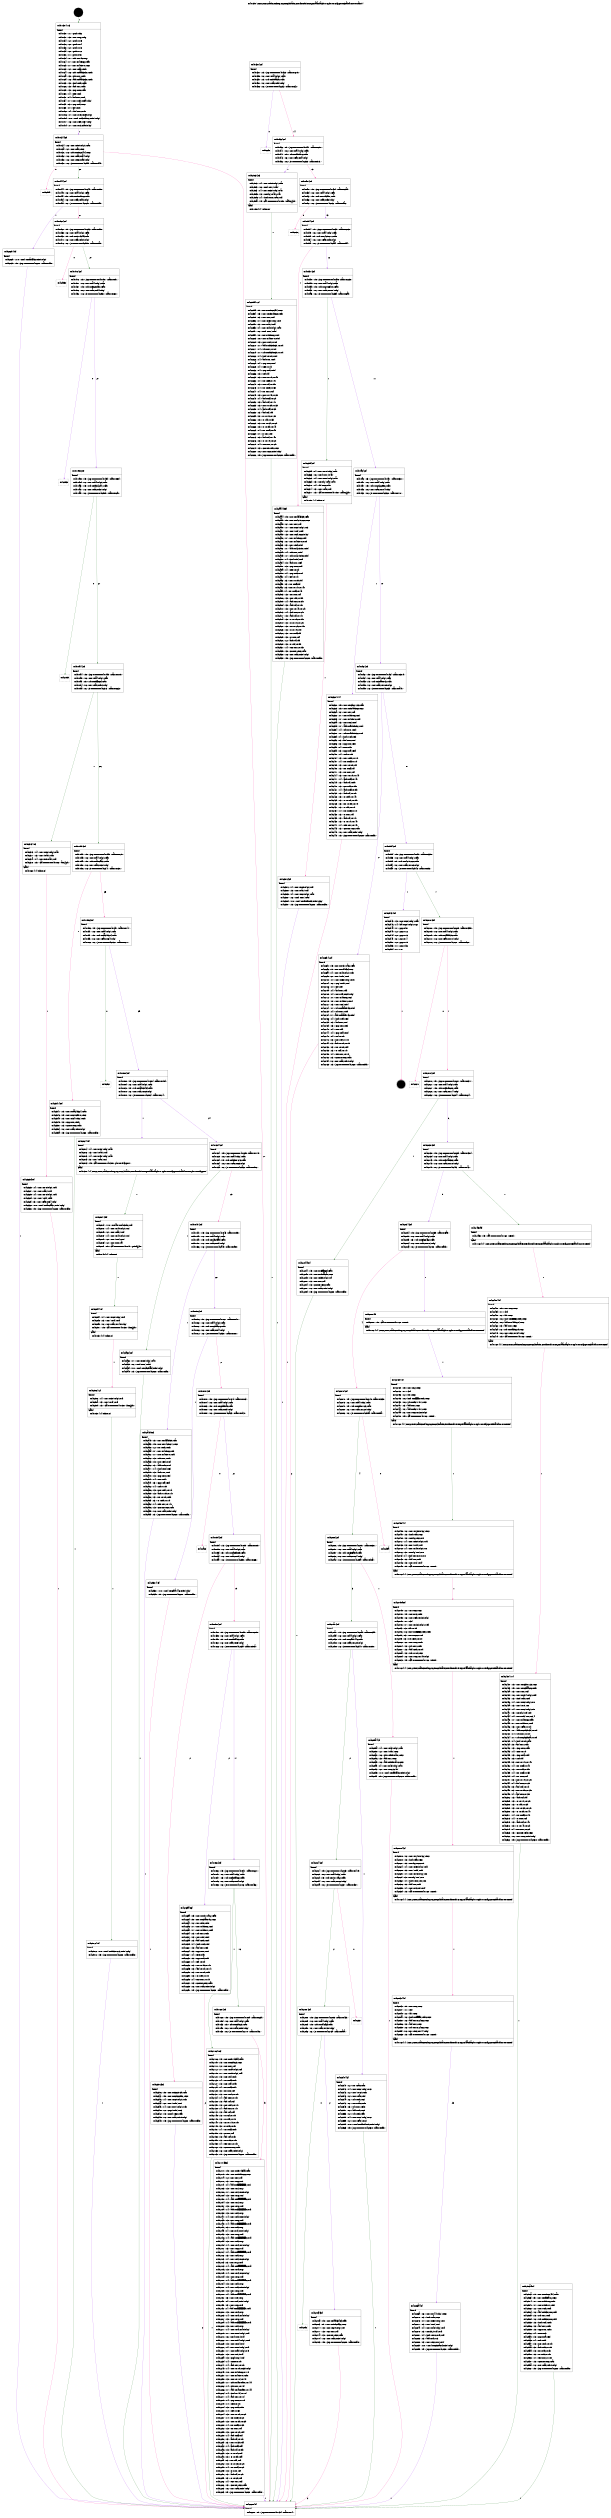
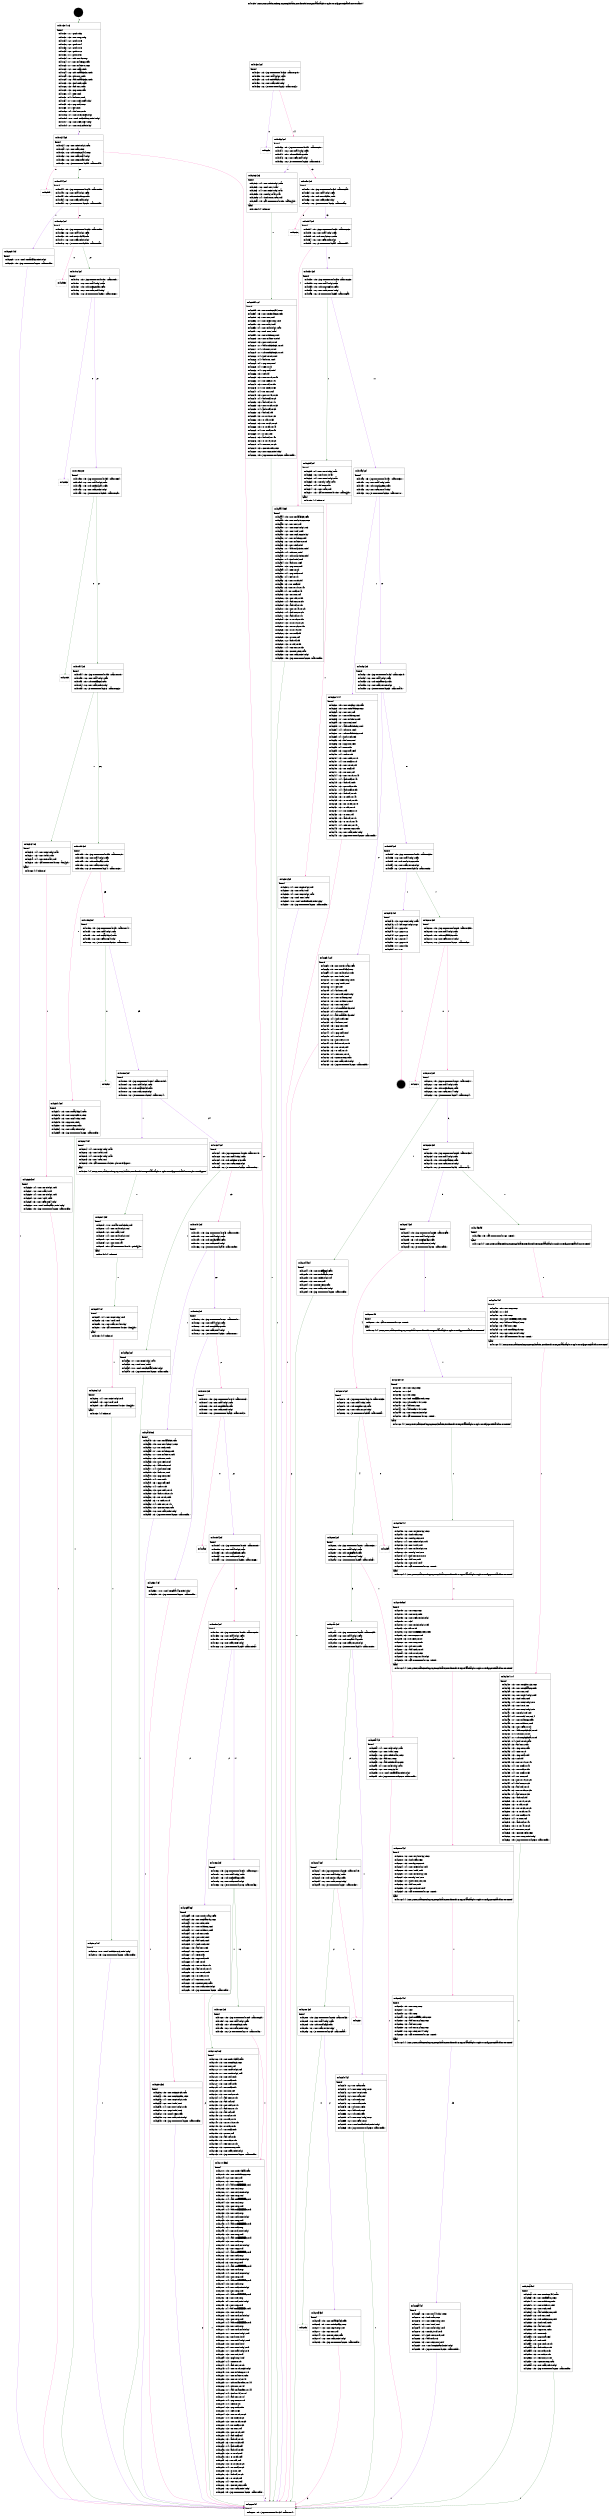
edge "0x401ee8 [28]" -> "0x402170 [356]": label " 5" -> " 1"
